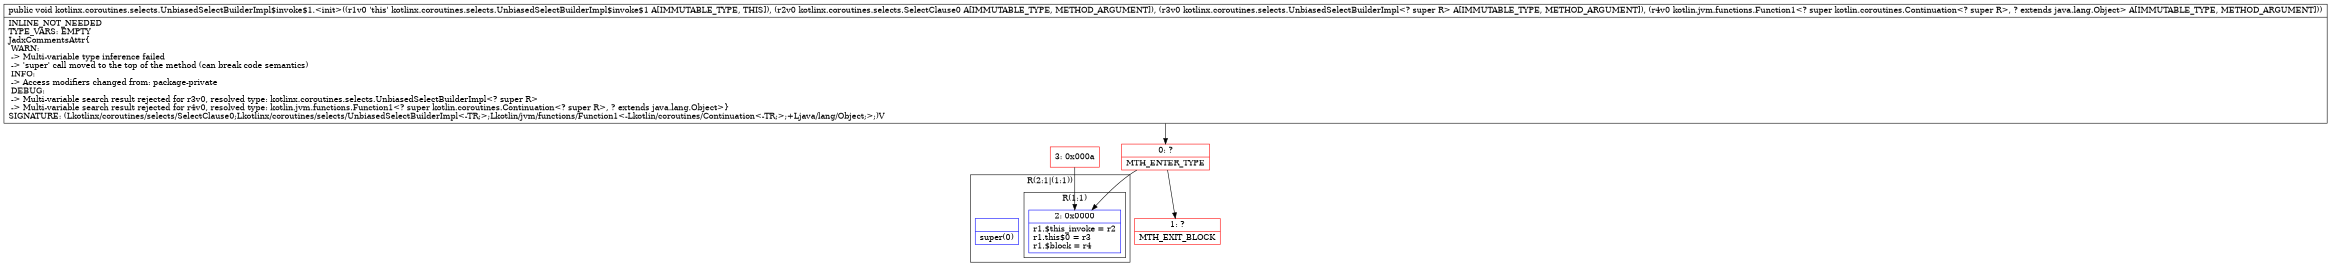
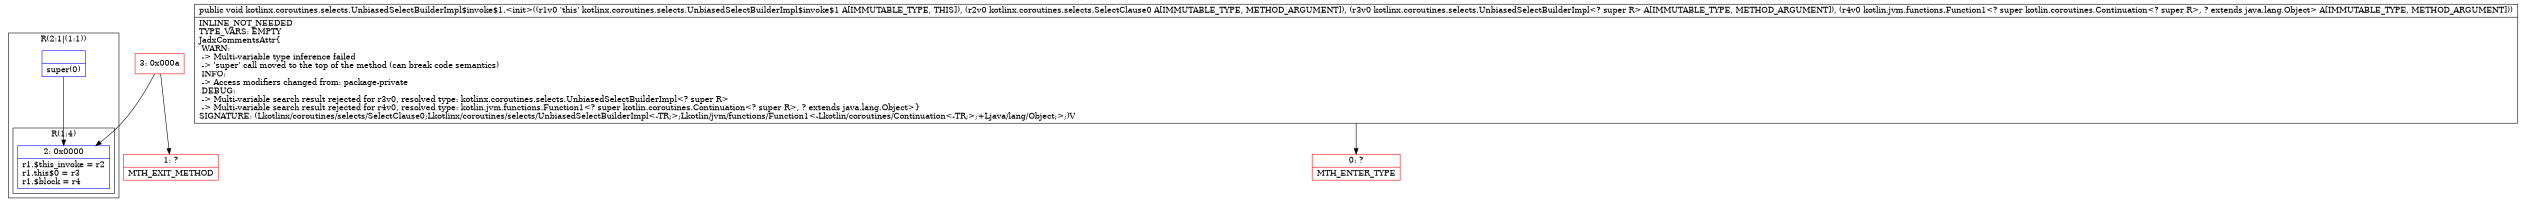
edge "0: ?" -> "2: 0x0000": now "super(0)" -> "2: 0x0000"
edge "0: ?" -> "1: ?": now "3: 0x000a" -> "1: ?"
cluster "R(1:1)": label "R(1:1)" -> "R(1:4)"
node "1: ?": text "MTH_EXIT_BLOCK" -> "MTH_EXIT_METHOD"
